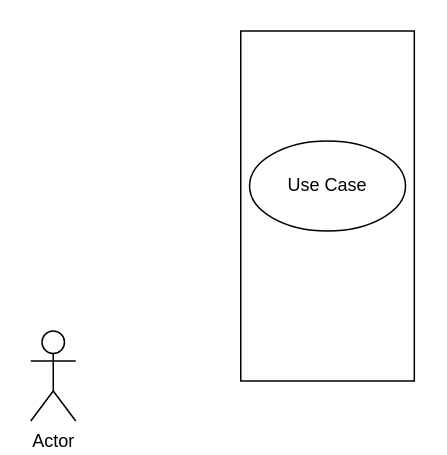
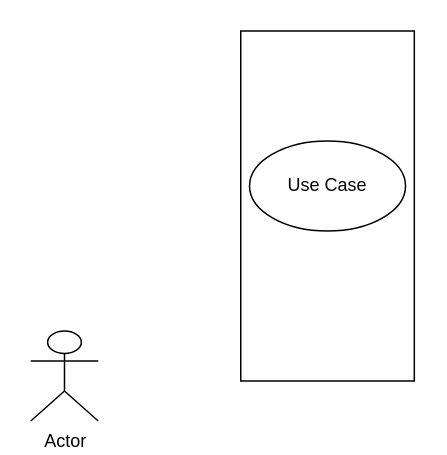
node "Actor": size 45x90 -> 68x90
